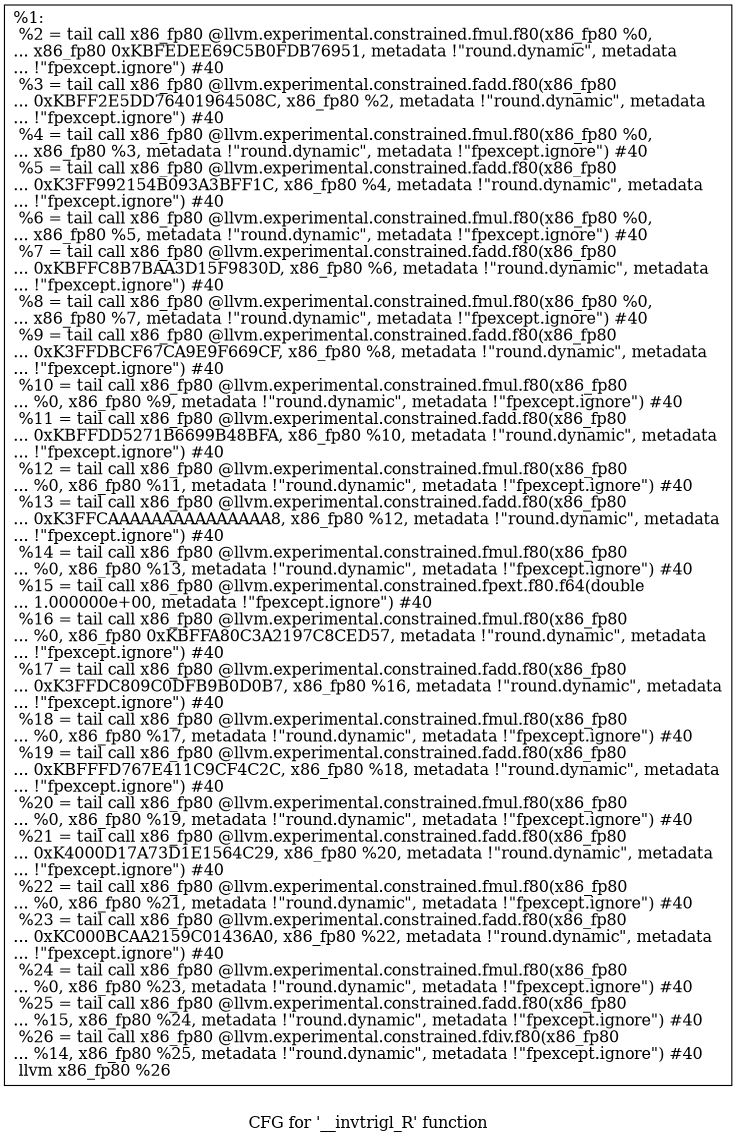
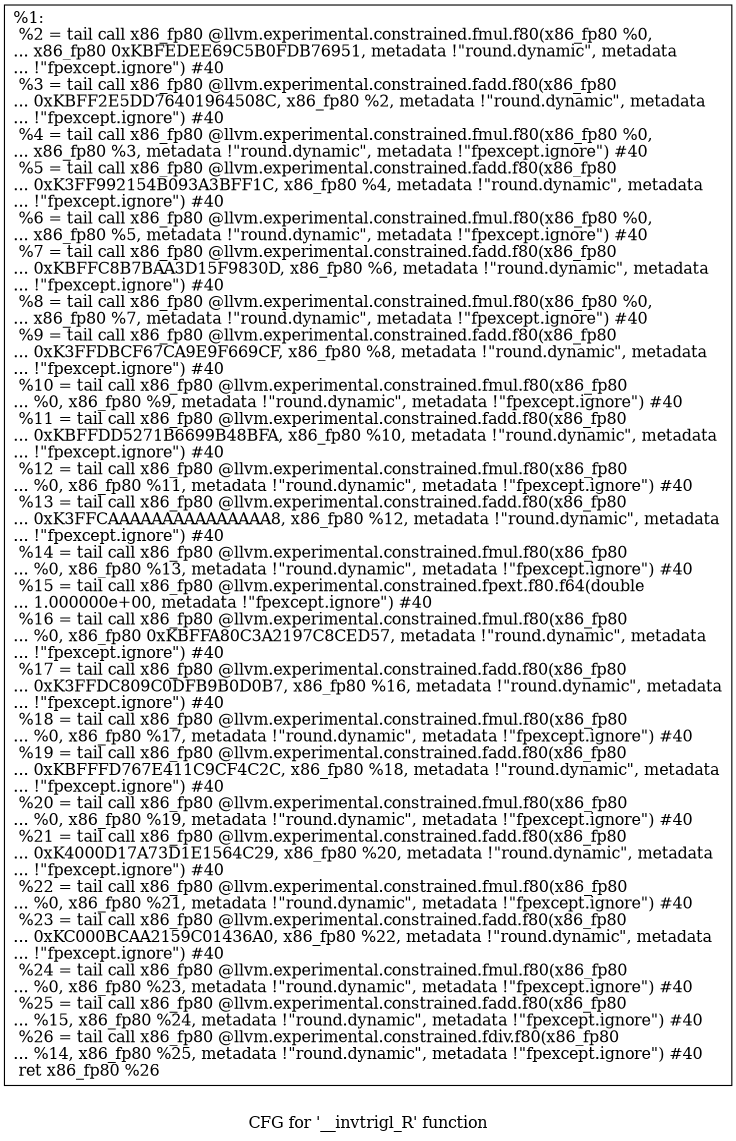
node "%1:": text "llvm x86_fp80 %26" -> "ret x86_fp80 %26"
